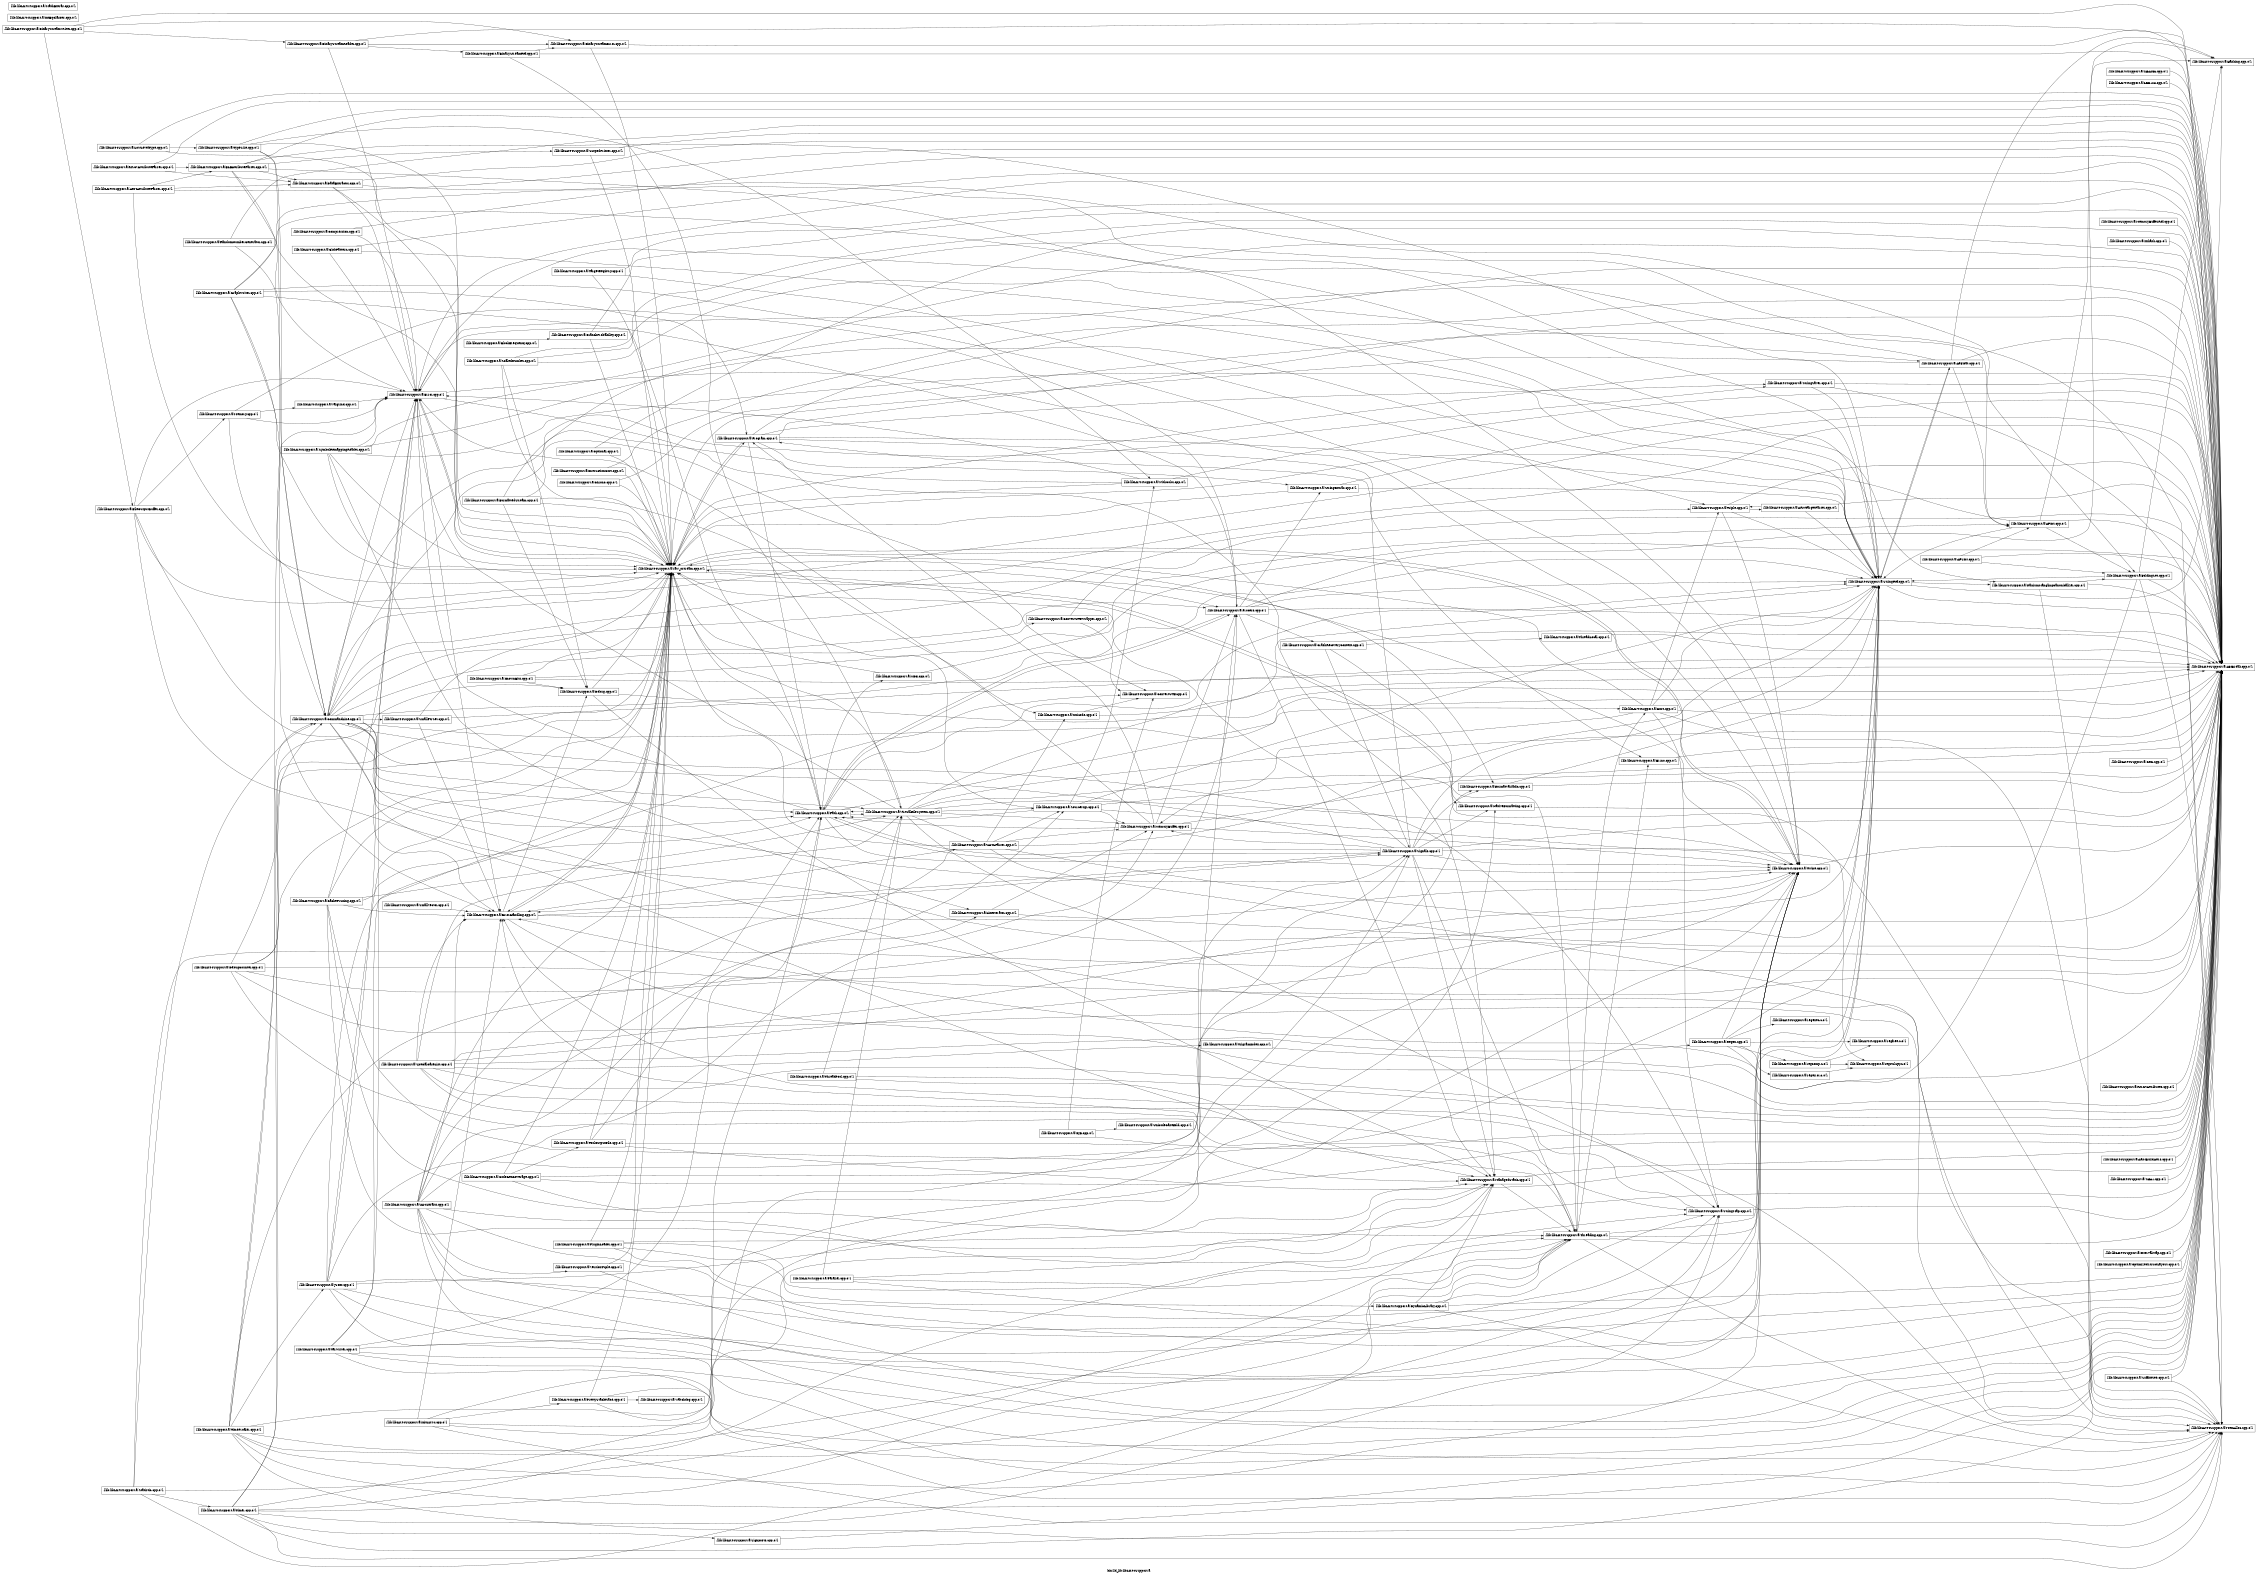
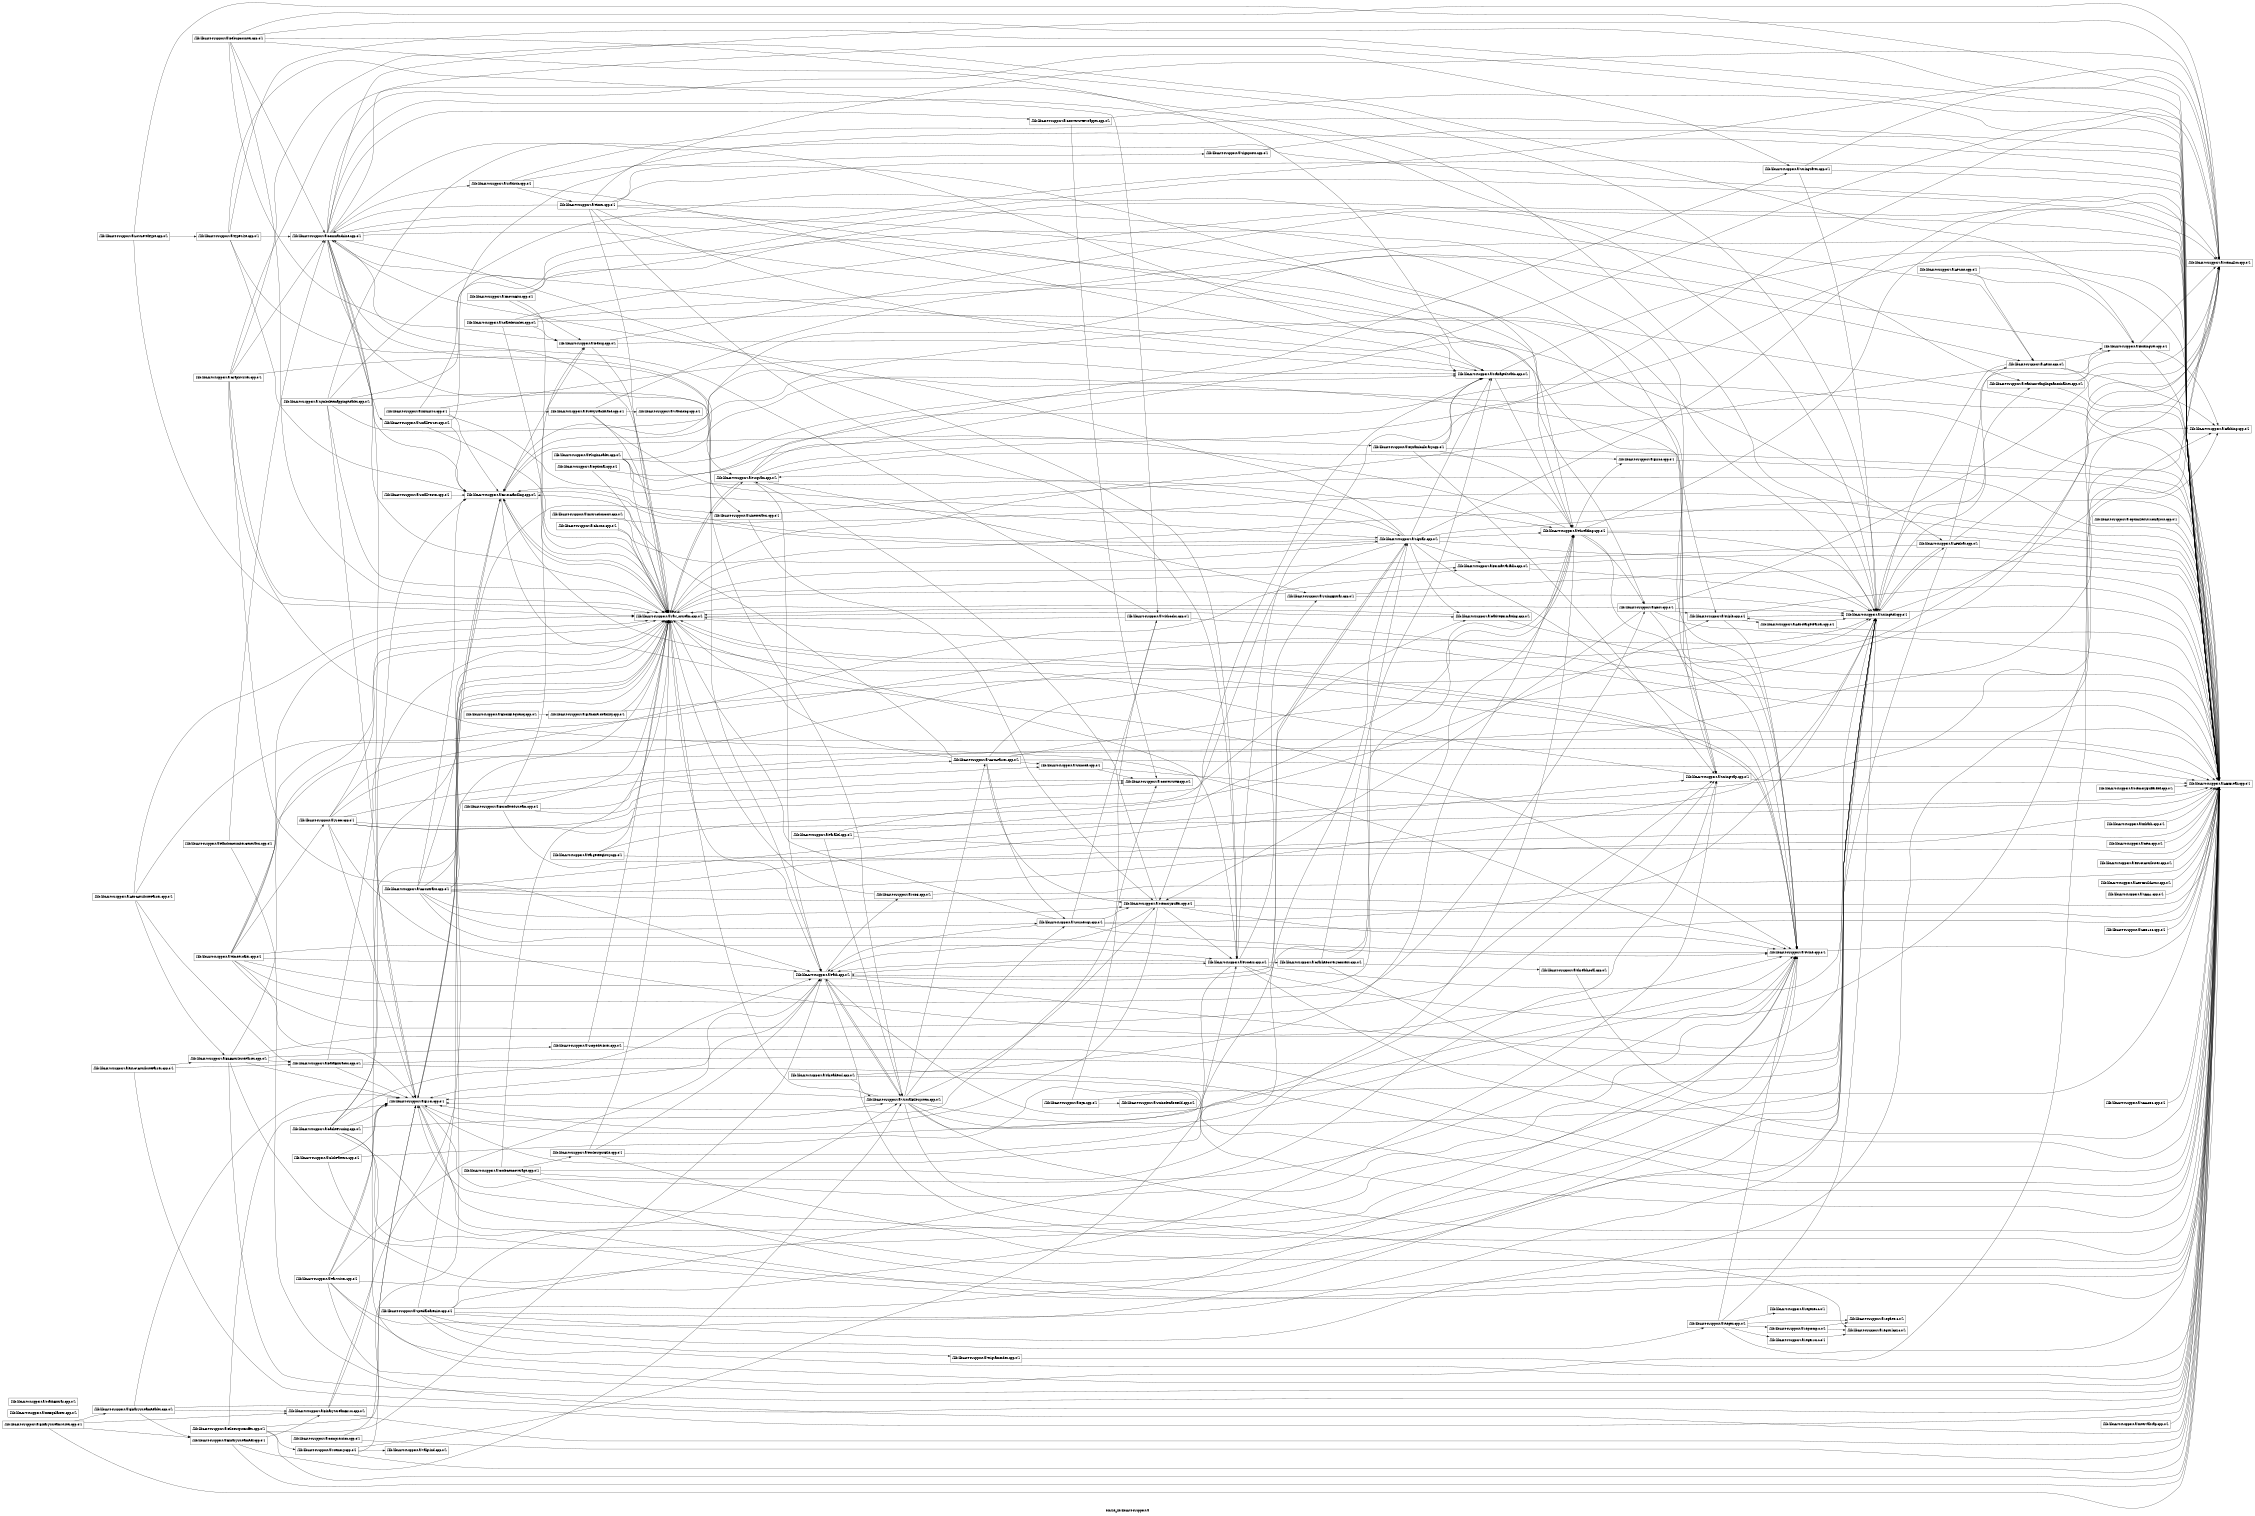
edge "{lib/libLLVMSupport.a(BinaryStreamWriter.cpp.o)}" -> "{lib/libLLVMSupport.a(FileOutputBuffer.cpp.o)}": now "{lib/libLLVMSupport.a(BinaryStreamWriter.cpp.o)}" -> "{lib/libLLVMSupport.a(BinaryStreamRef.cpp.o)}"
edge "{lib/libLLVMSupport.a(Valgrind.cpp.o)}" -> "{lib/libLLVMSupport.a(Error.cpp.o)}": now "{lib/libLLVMSupport.a(BinaryStreamError.cpp.o)}" -> "{lib/libLLVMSupport.a(Error.cpp.o)}"
edge "{lib/libLLVMSupport.a(Program.cpp.o)}" -> "{lib/libLLVMSupport.a(StringRef.cpp.o)}": removed
edge "{lib/libLLVMSupport.a(Statistic.cpp.o)}" -> "{lib/libLLVMSupport.a(CommandLine.cpp.o)}": reversed
node "{lib/libLLVMSupport.a(VersionTuple.cpp.o)}": removed
node "{lib/libLLVMSupport.a(SuffixTree.cpp.o)}": removed
edge "{lib/libLLVMSupport.a(InitLLVM.cpp.o)}" -> "{lib/libLLVMSupport.a(ABIBreak.cpp.o)}": removed
edge "{lib/libLLVMSupport.a(TimeProfiler.cpp.o)}" -> "{lib/libLLVMSupport.a(Twine.cpp.o)}": now "{lib/libLLVMSupport.a(TimeProfiler.cpp.o)}" -> "{lib/libLLVMSupport.a(Host.cpp.o)}"
